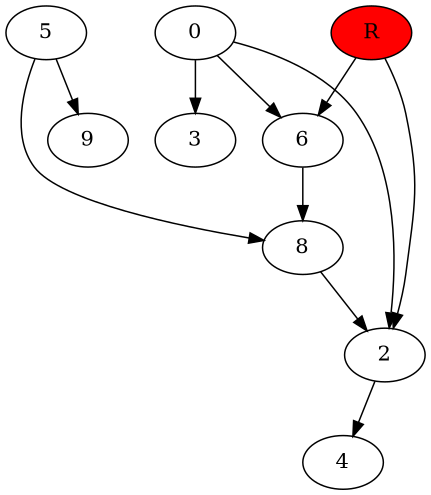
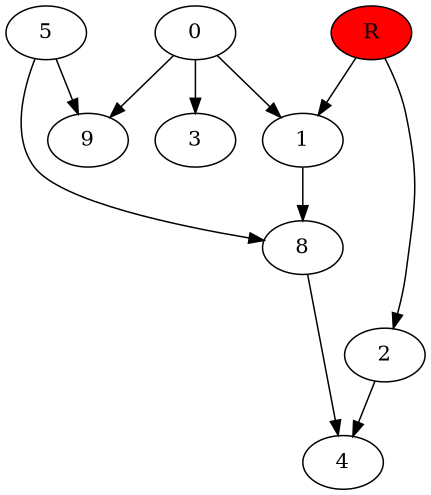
node "6": label "6" -> "1"
edge "0" -> "2": now "0" -> "9"
edge "8" -> "2": now "8" -> "4"
